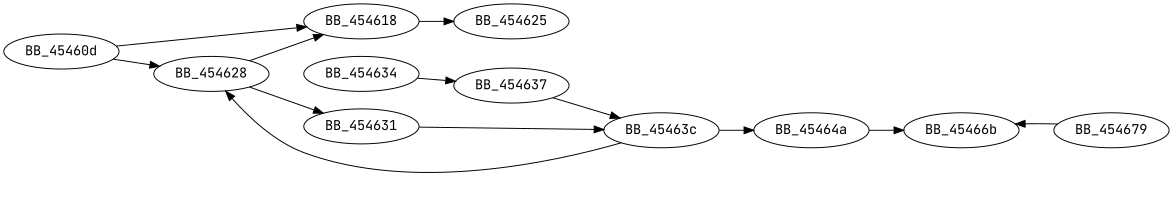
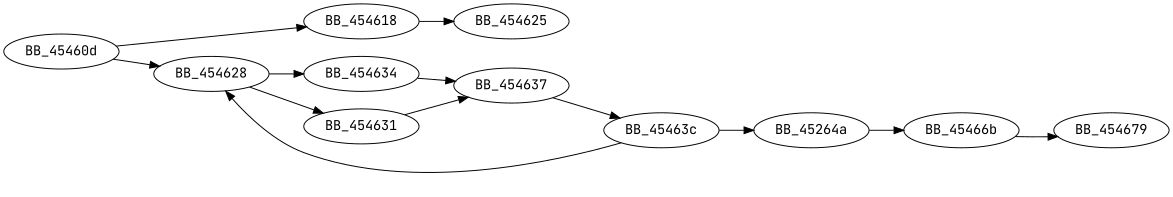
edge "BB_454628" -> "BB_454618": now "BB_454628" -> "BB_454634"
edge "BB_454679" -> "BB_45466b": reversed
edge "BB_454631" -> "BB_45463c": now "BB_454631" -> "BB_454637"
node "BB_45464a": label "BB_45464a" -> "BB_45264a"
